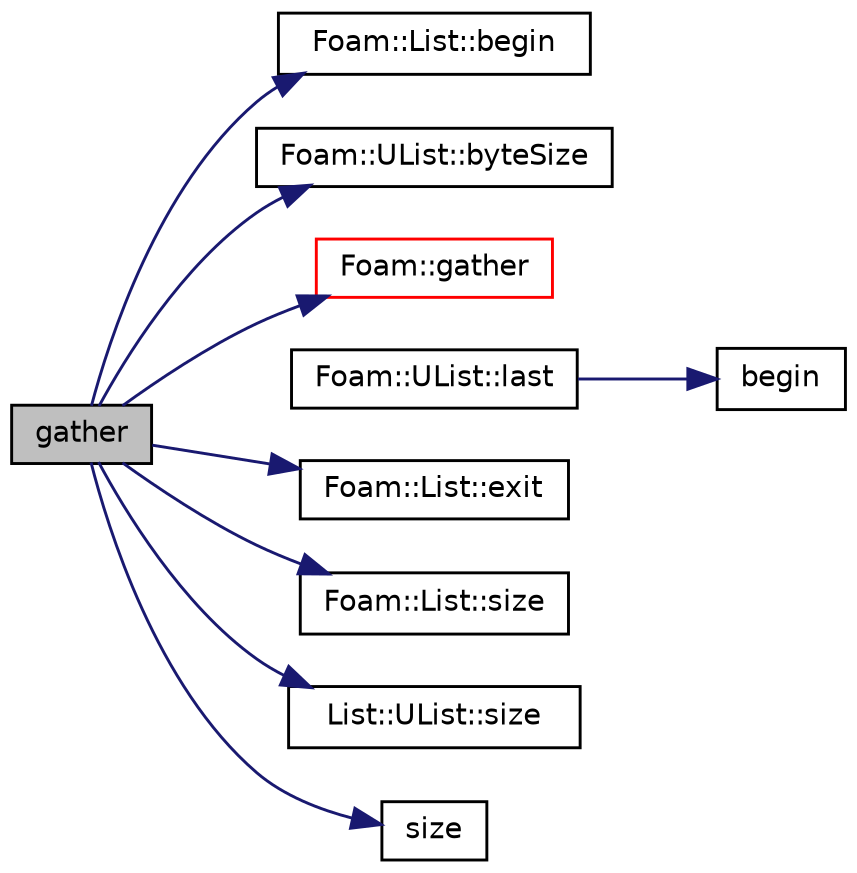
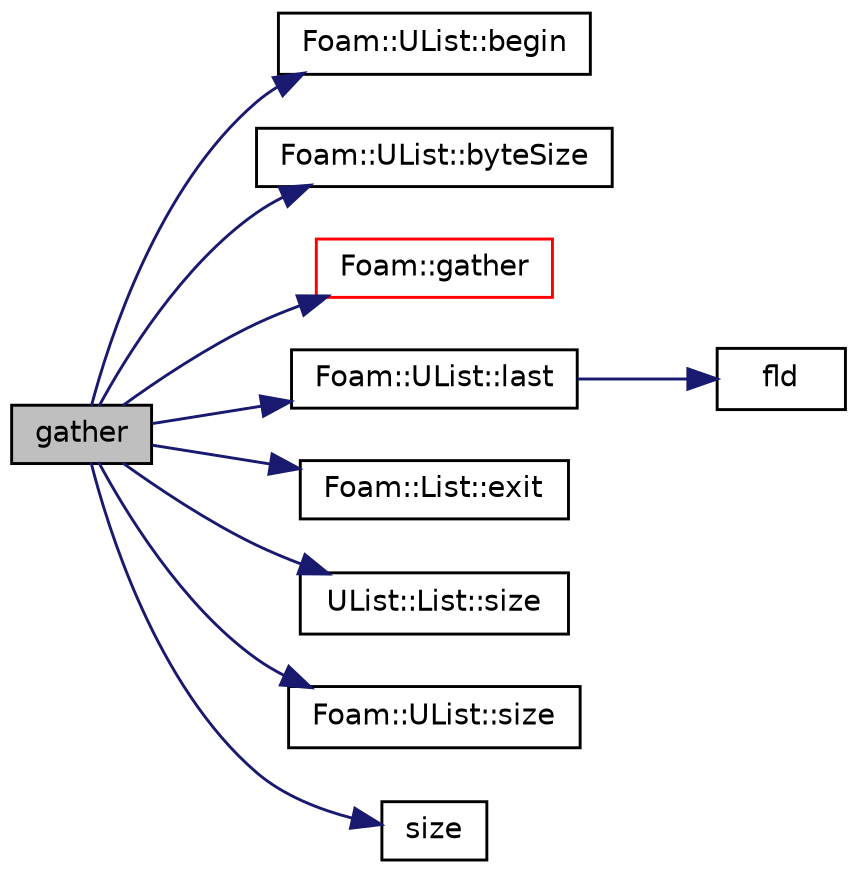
node "Foam::List::begin": label "Foam::List::begin" -> "Foam::UList::begin"
node "begin": label "begin" -> "fld"
edge "gather" -> "Foam::UList::last": added
node "Foam::List::size": label "Foam::List::size" -> "UList::List::size"
node "List::UList::size": label "List::UList::size" -> "Foam::UList::size"
